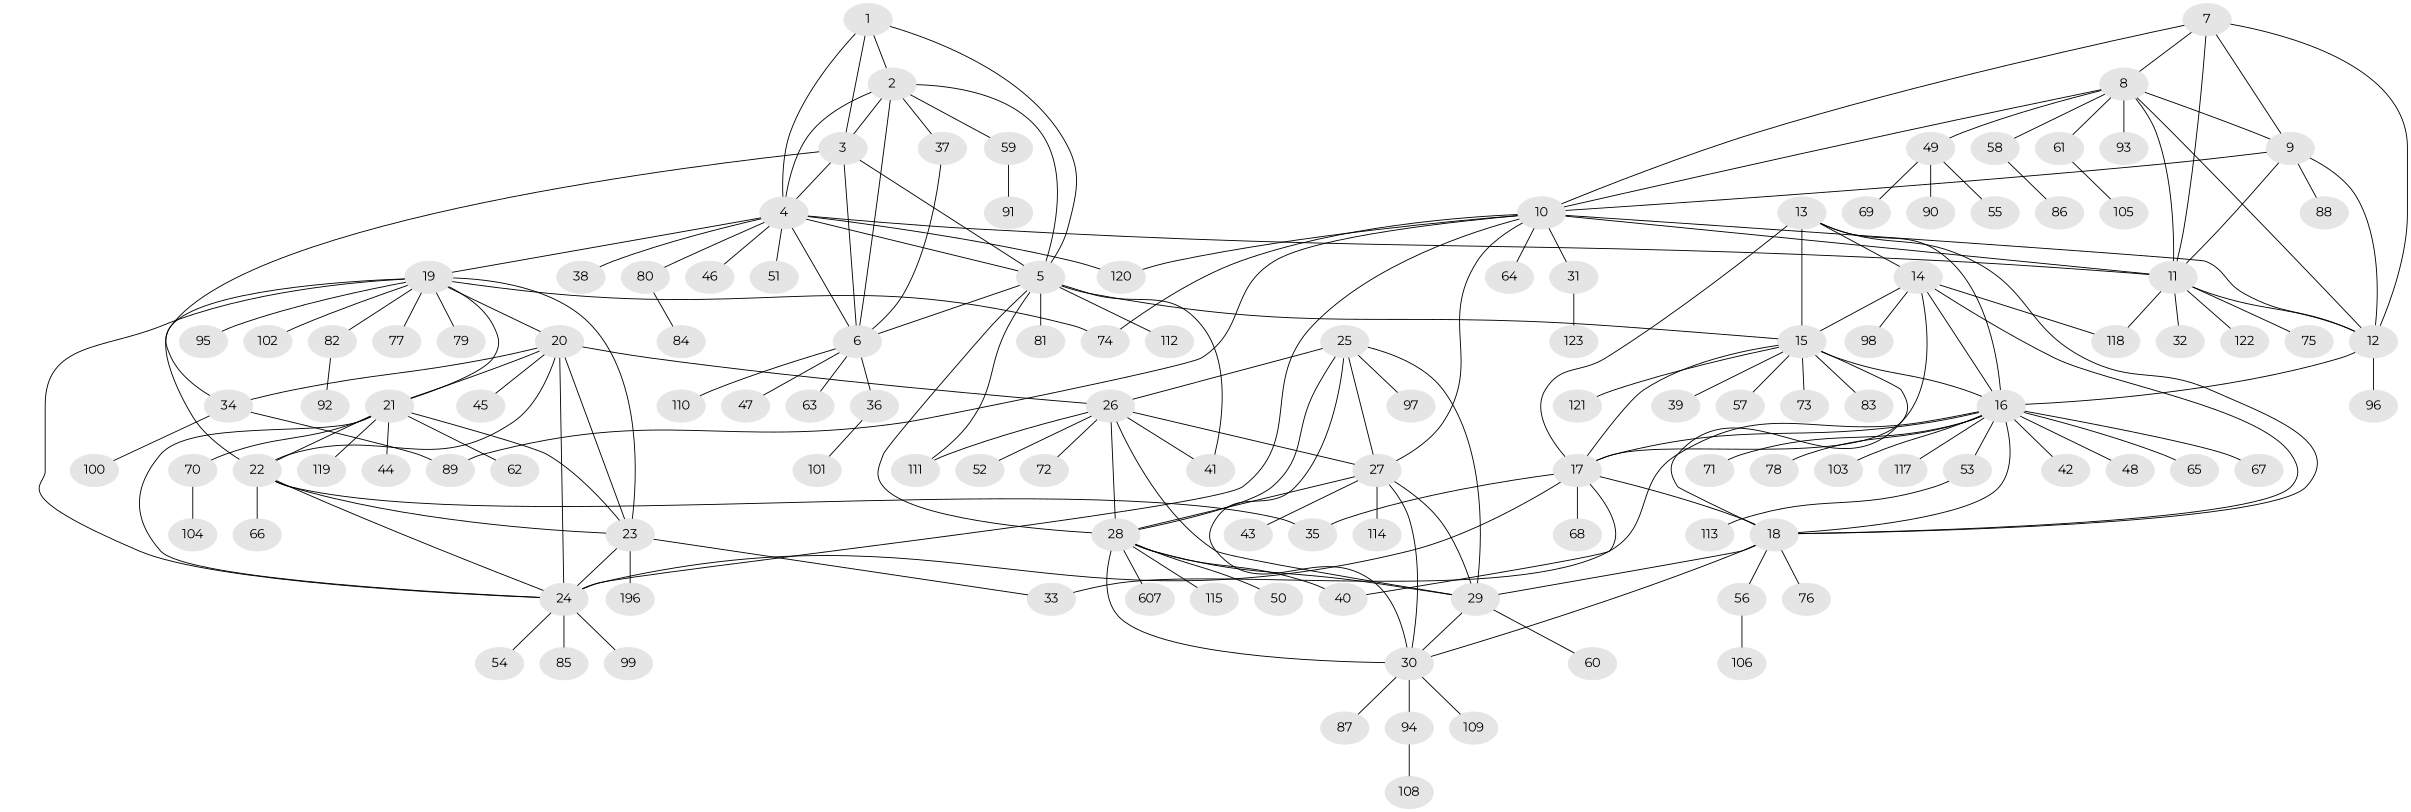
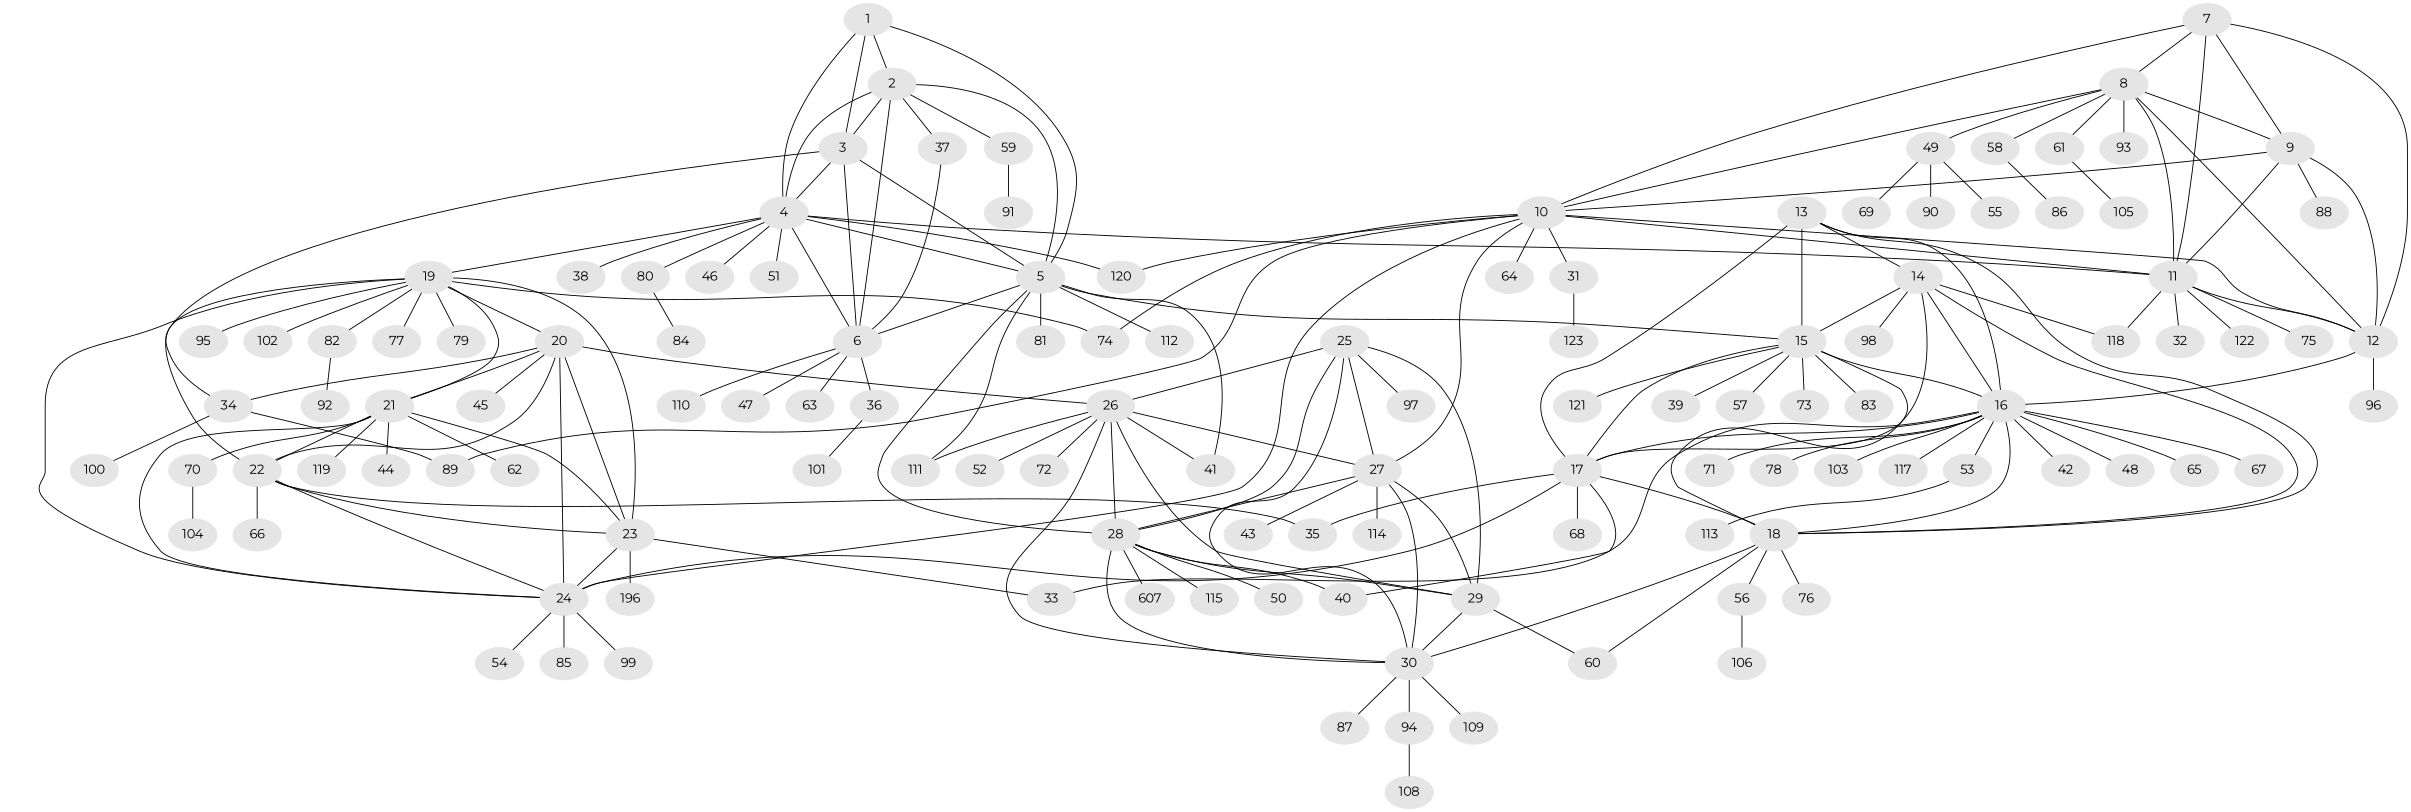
edge "18" -- "29": now "18" -- "60"
edge "26" -- "30": added
